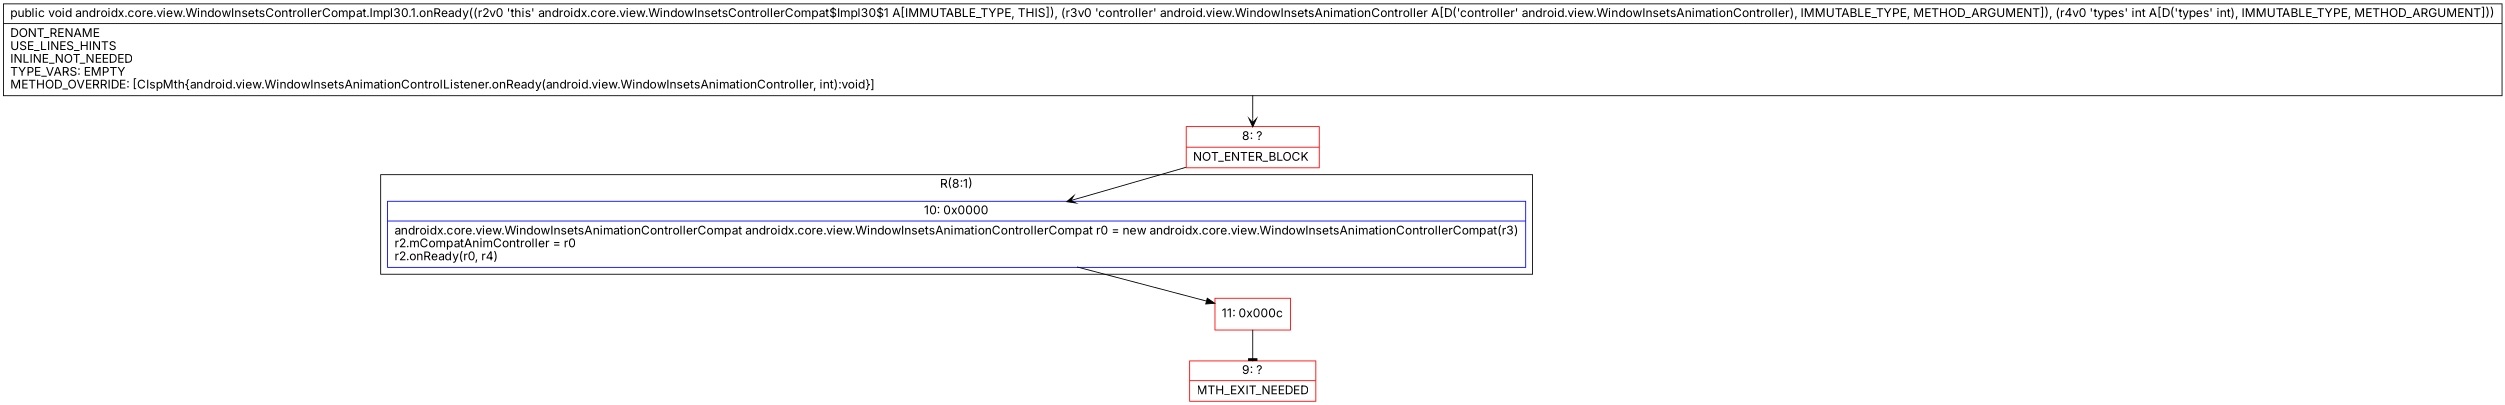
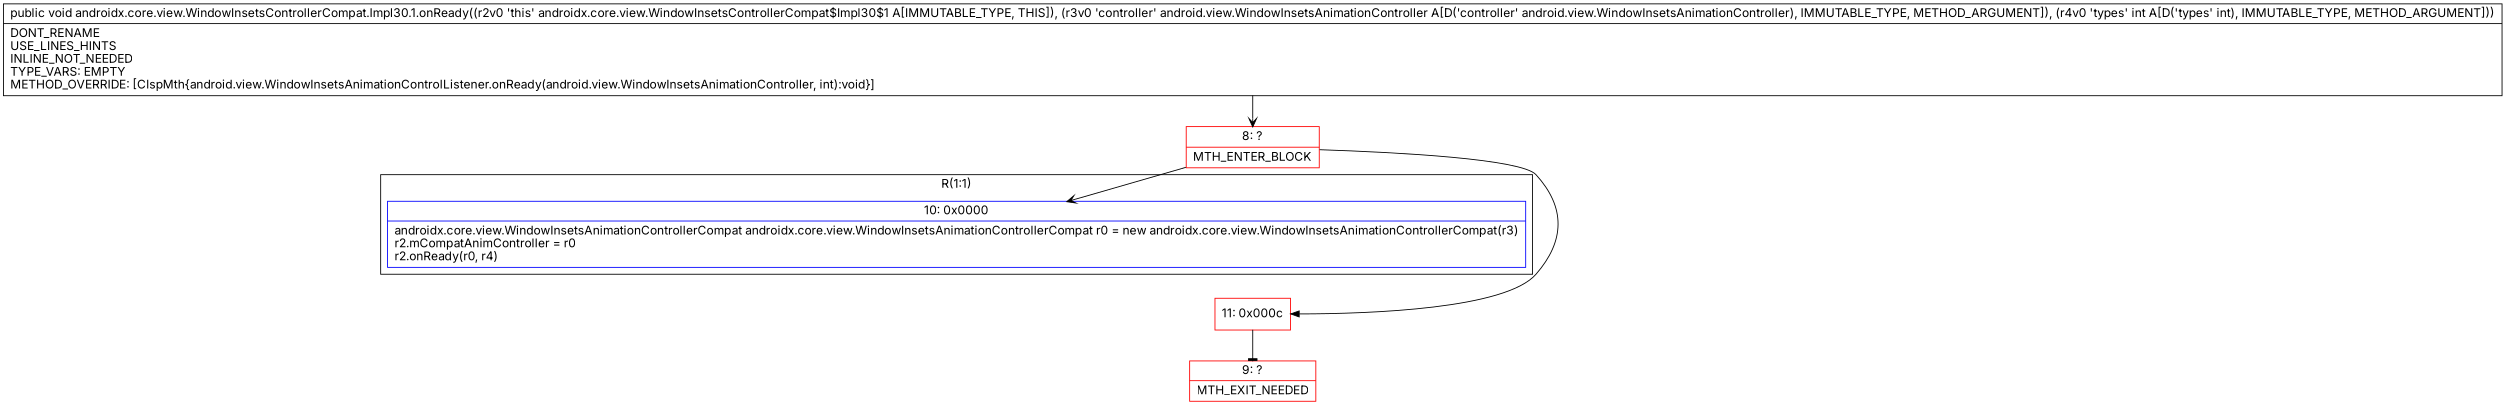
node "8: ?": text "NOT_ENTER_BLOCK" -> "MTH_ENTER_BLOCK"
cluster "R(8:1)": label "R(8:1)" -> "R(1:1)"
edge "10: 0x0000" -> "11: 0x000c": now "8: ?" -> "11: 0x000c"
